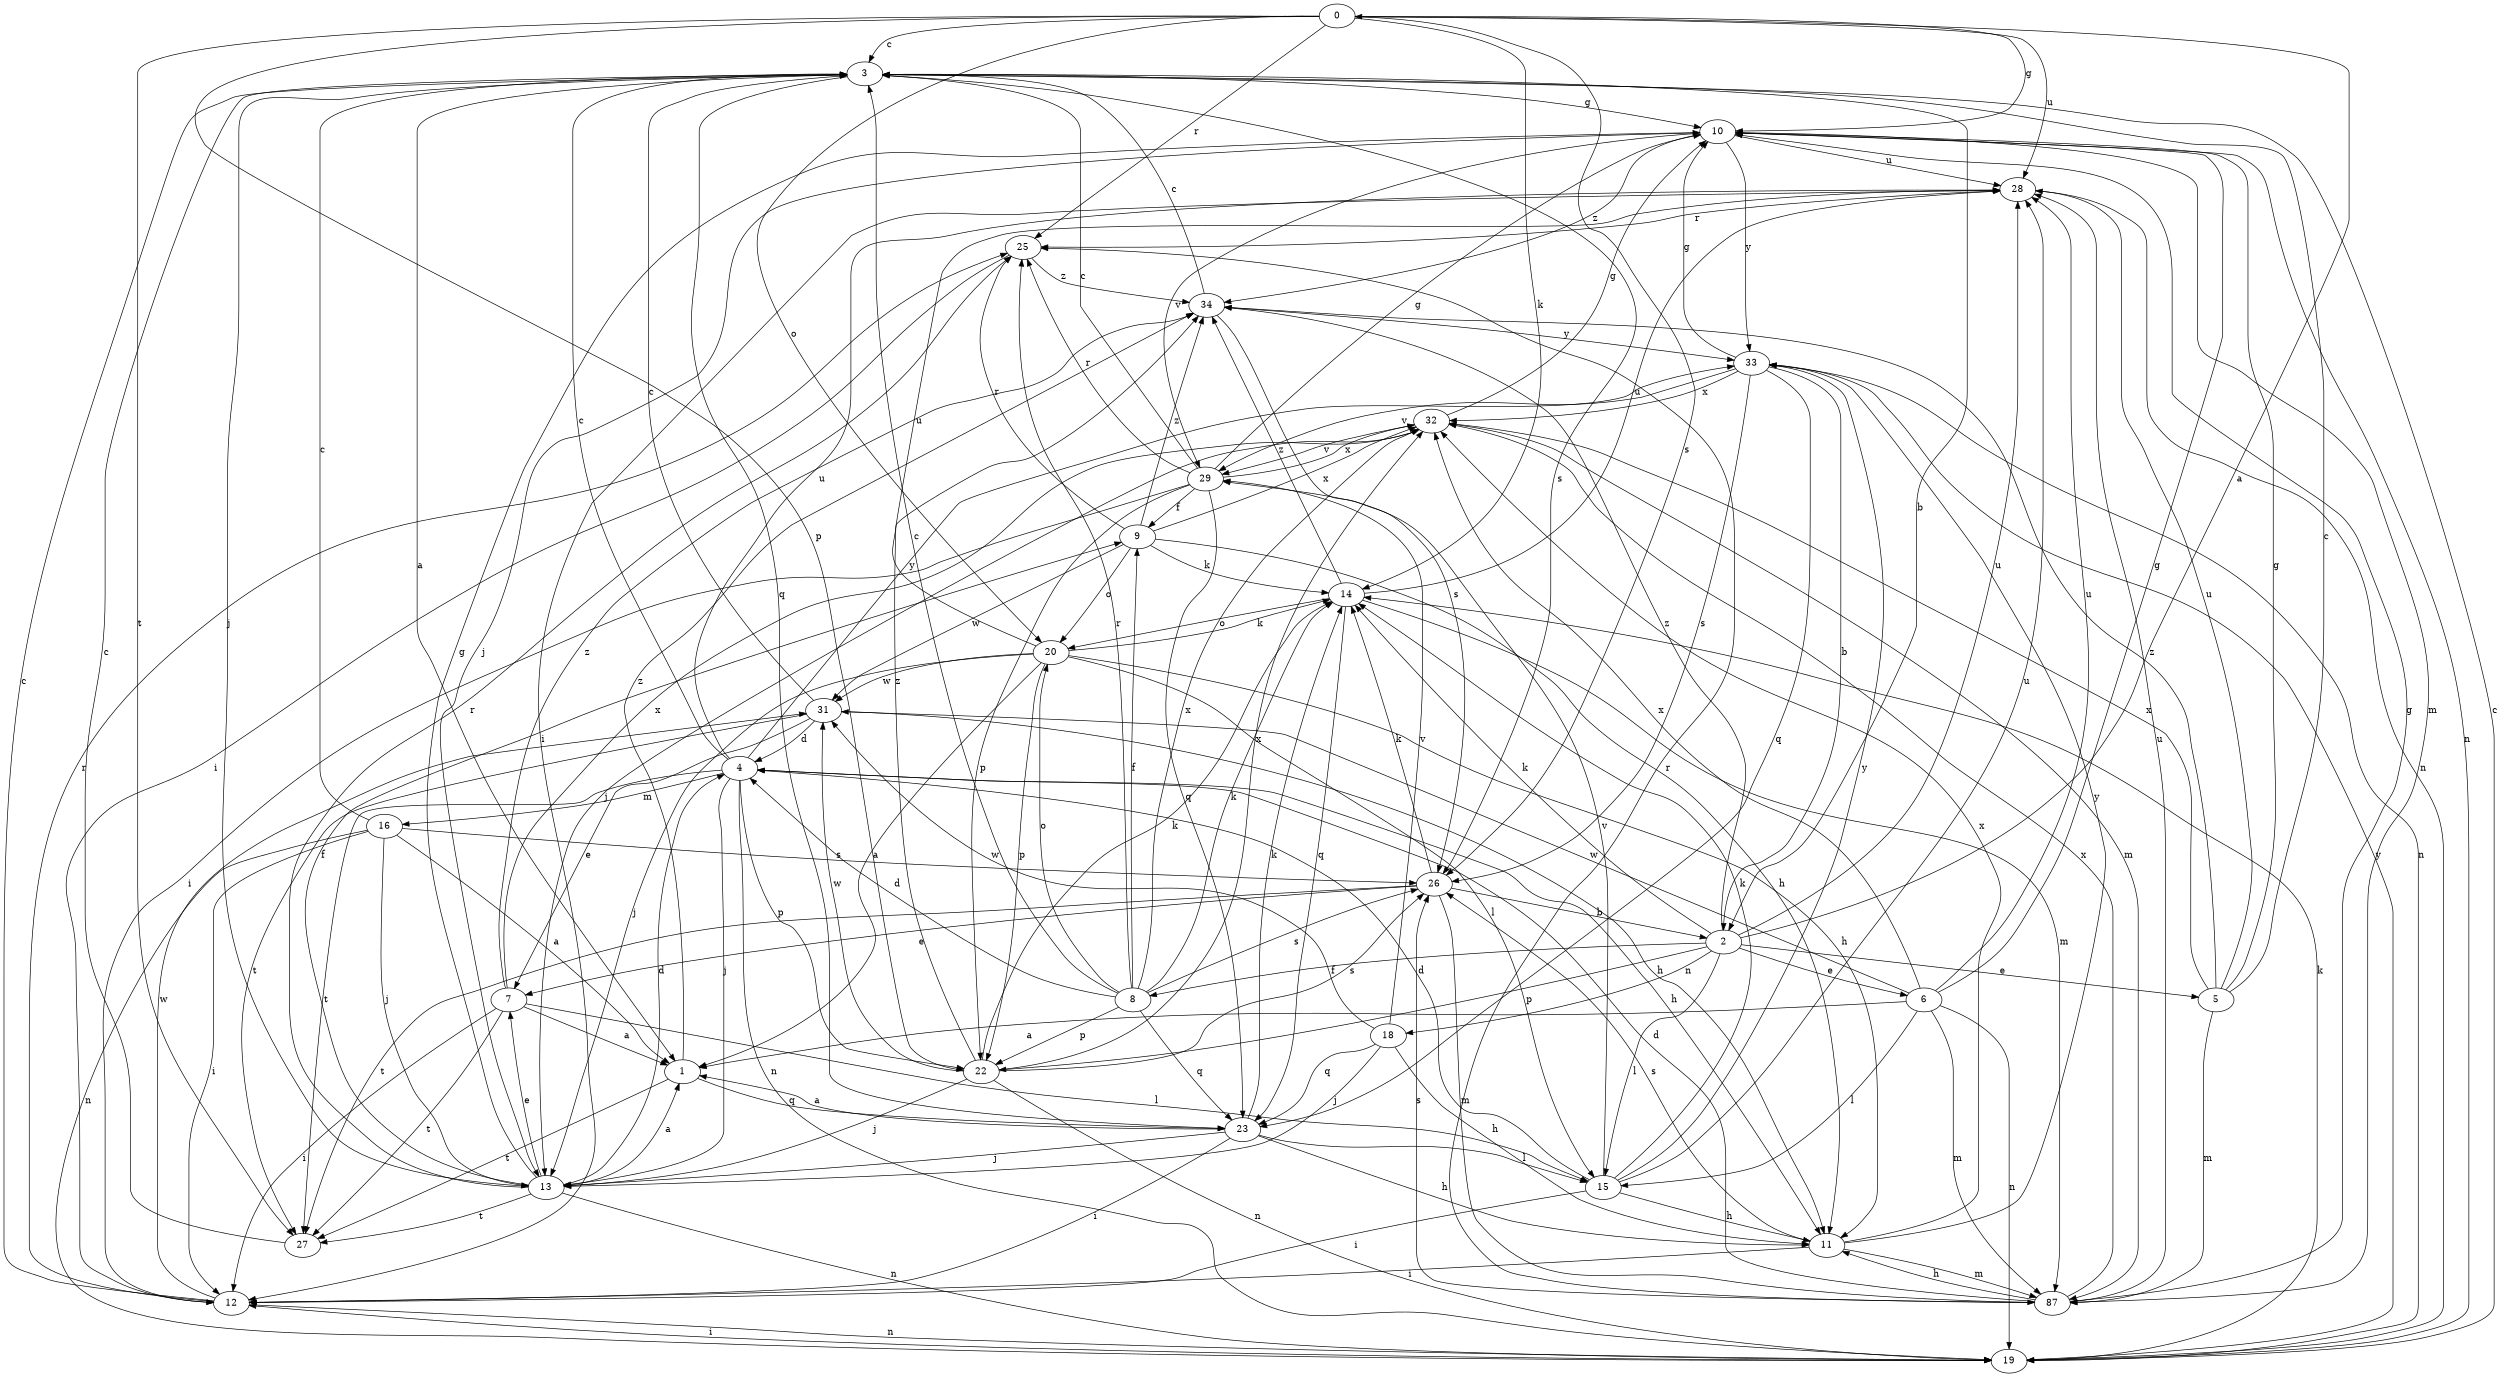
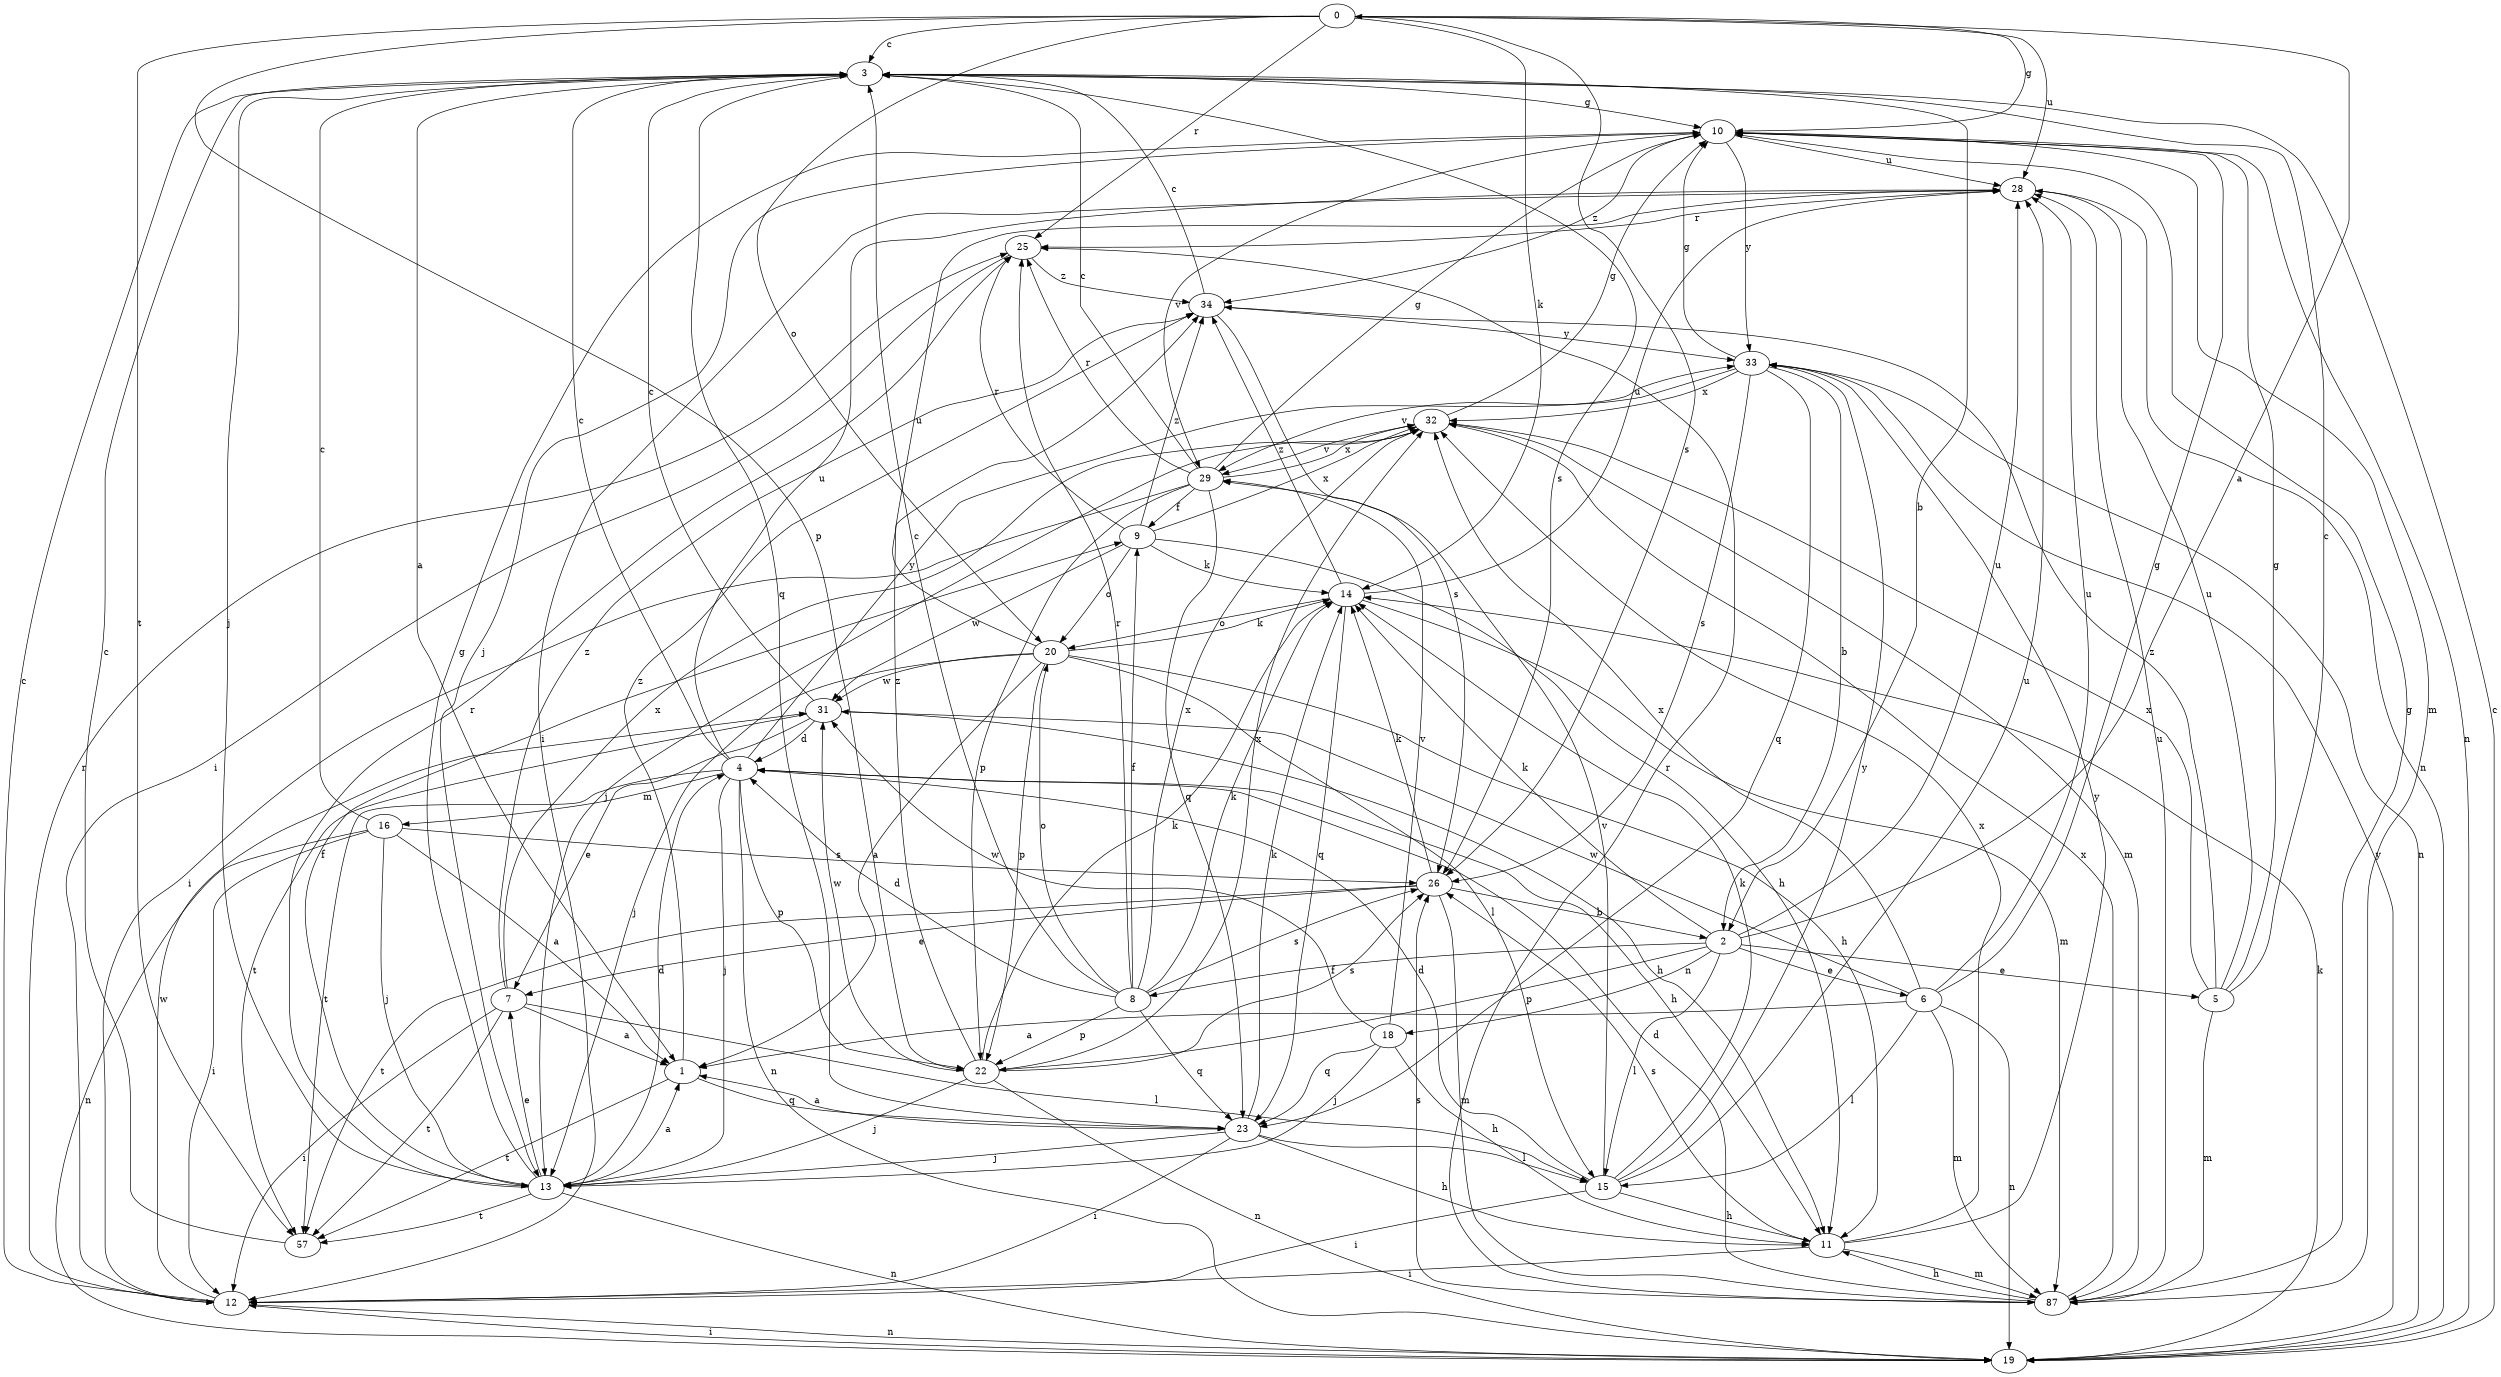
edge "2" -> "34": removed, label "z"
node "27": label "27" -> "57"
